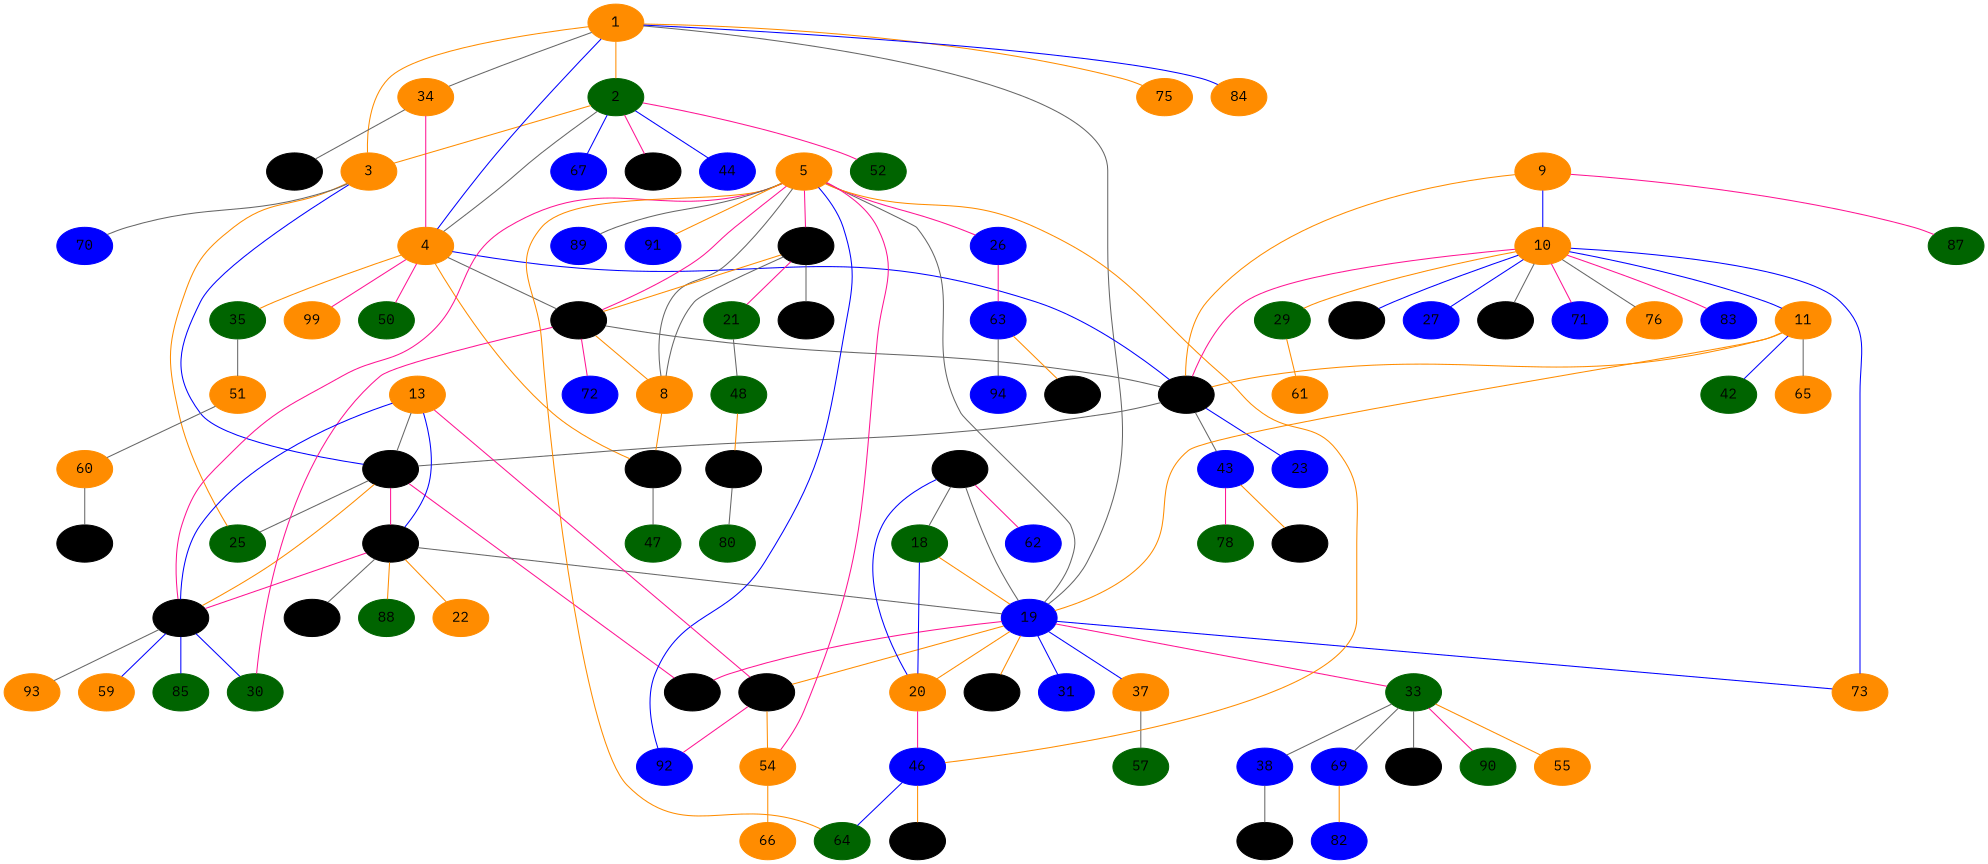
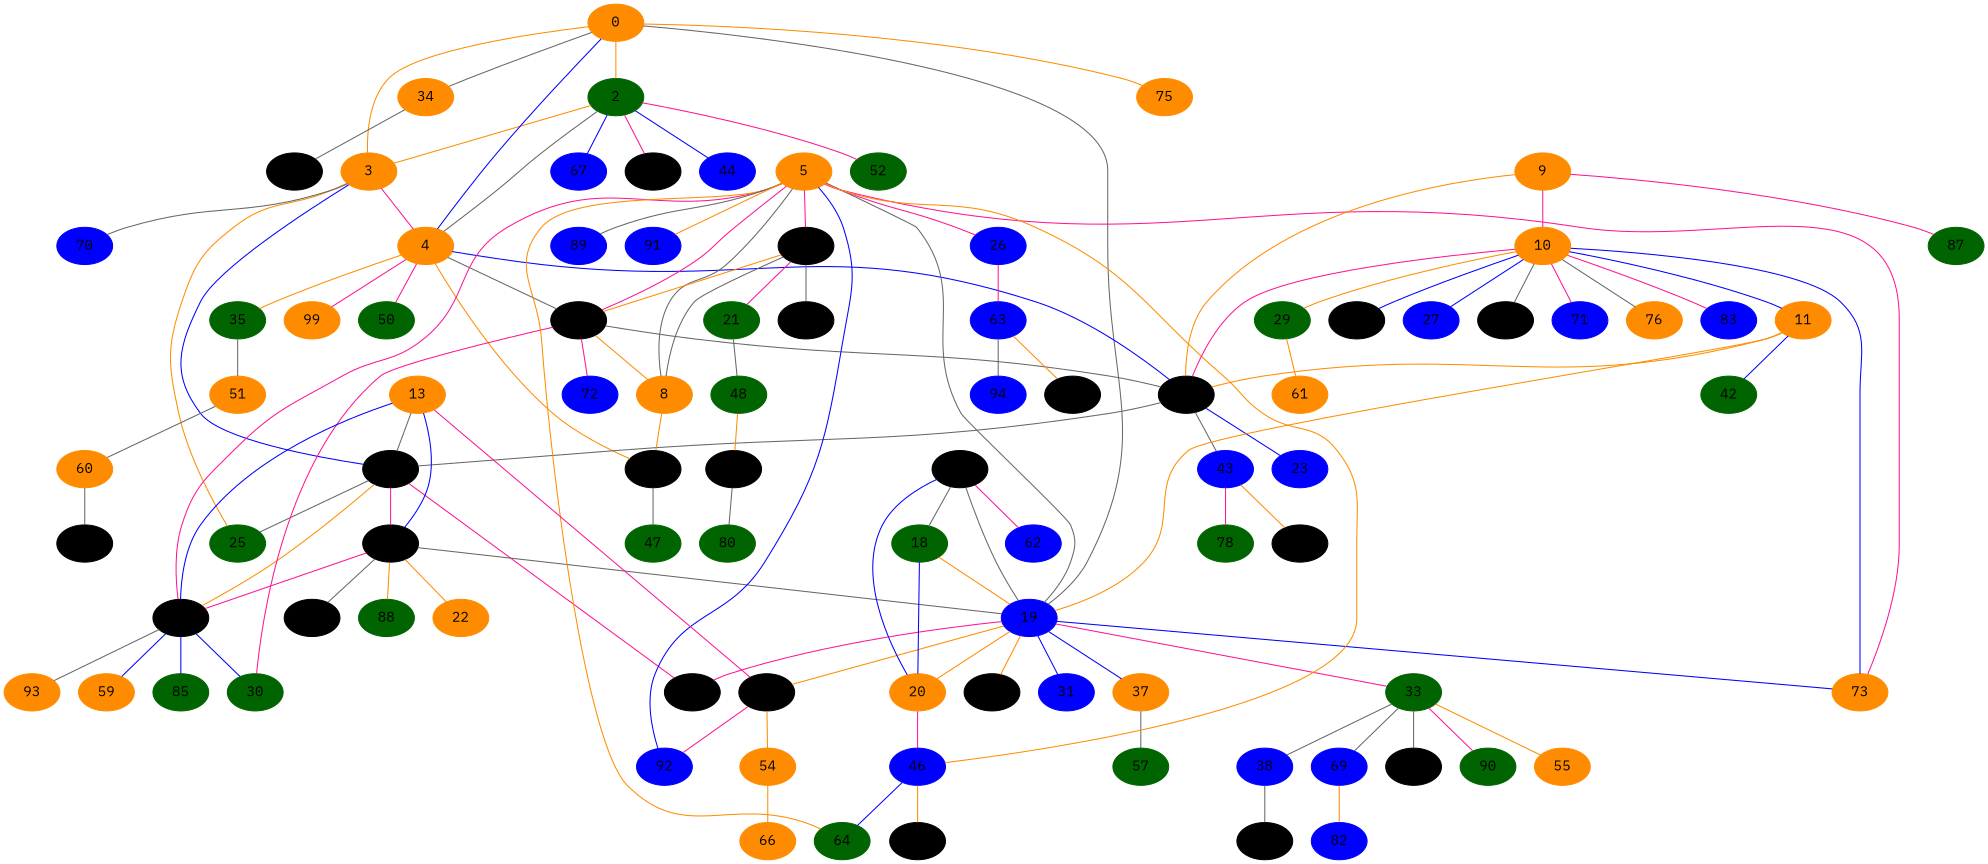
node "1": label "1" -> "0"
node "84": removed
edge "34" -- "4": now "3" -- "4"
edge "9" -- "10": color blue -> deeppink
node "65": removed
edge "5" -- "54": now "5" -- "73"
